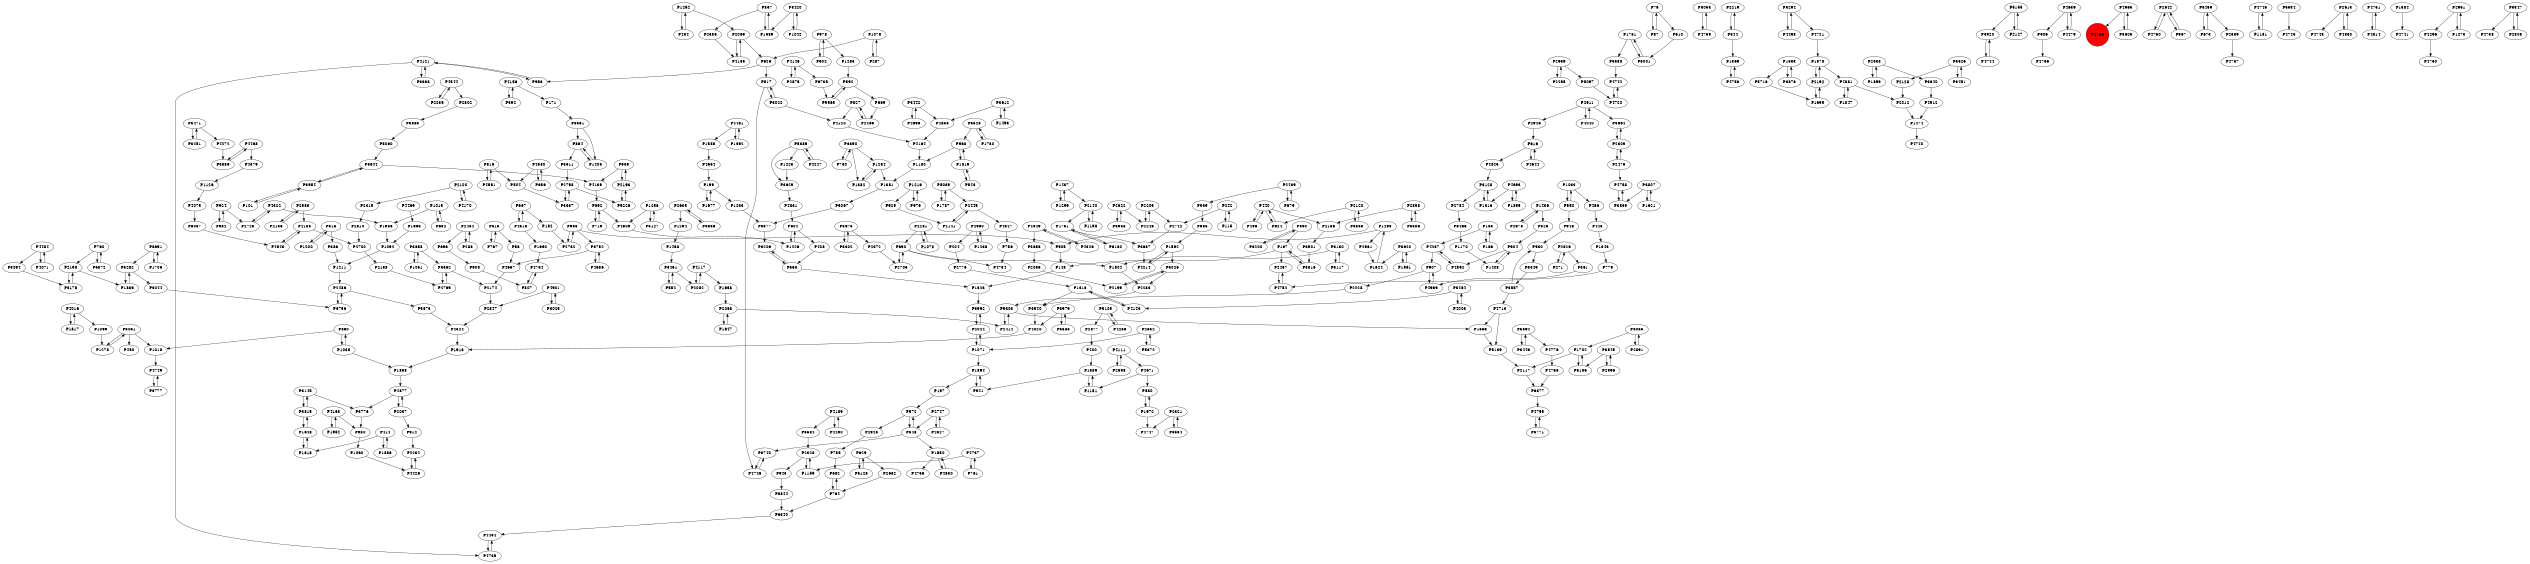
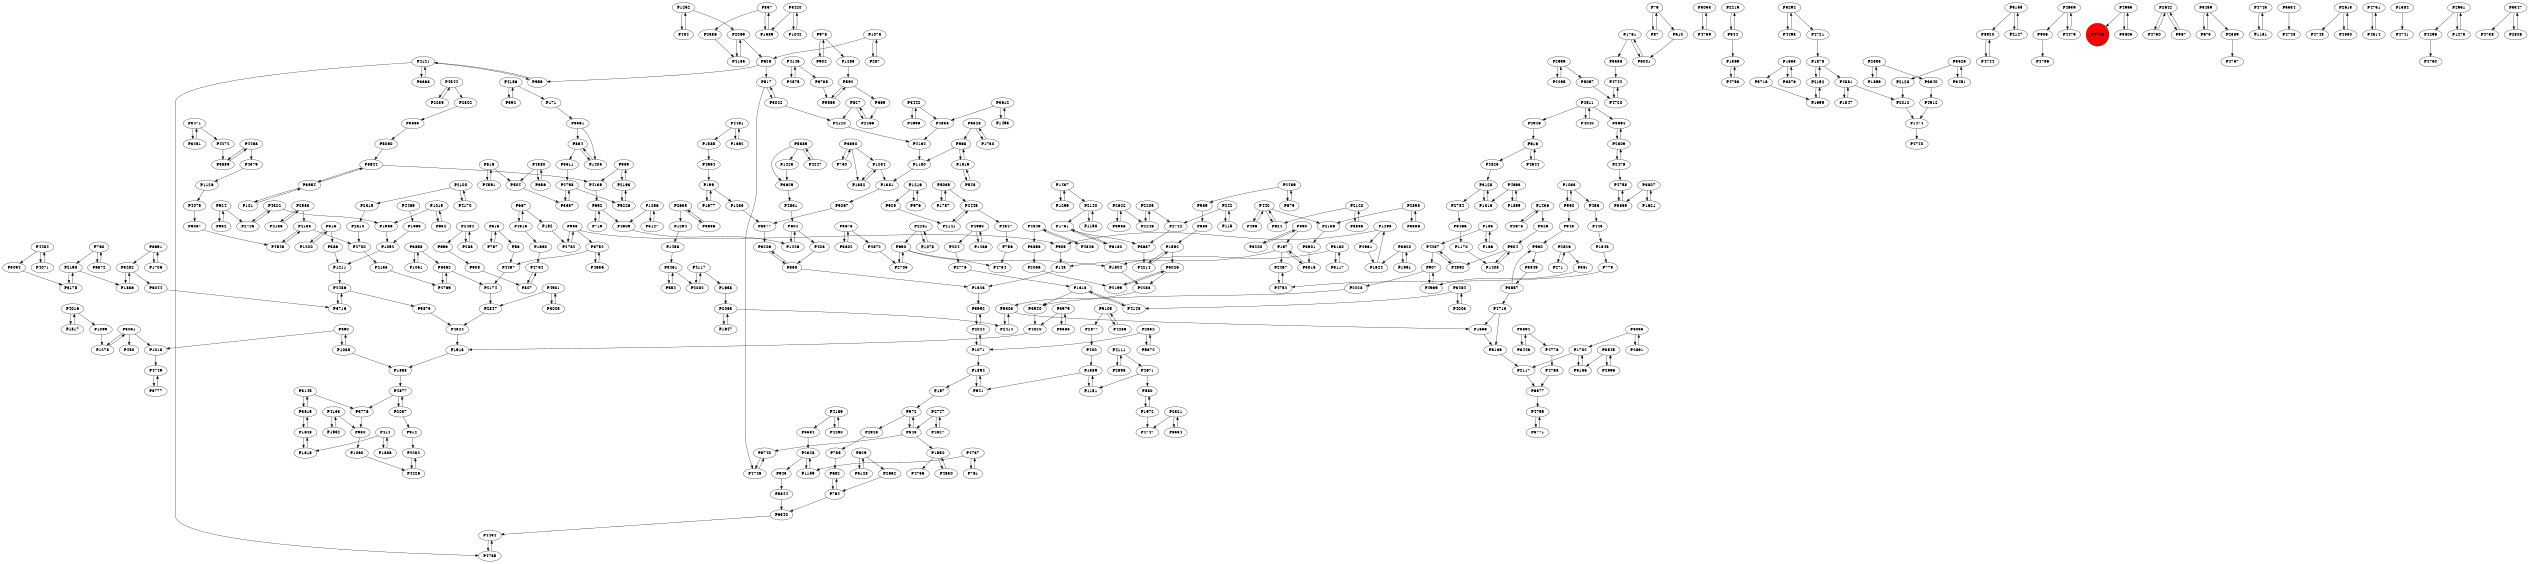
node "P4667": label "P4667" -> "P4467"
node "P3756": label "P3756" -> "P3716"
